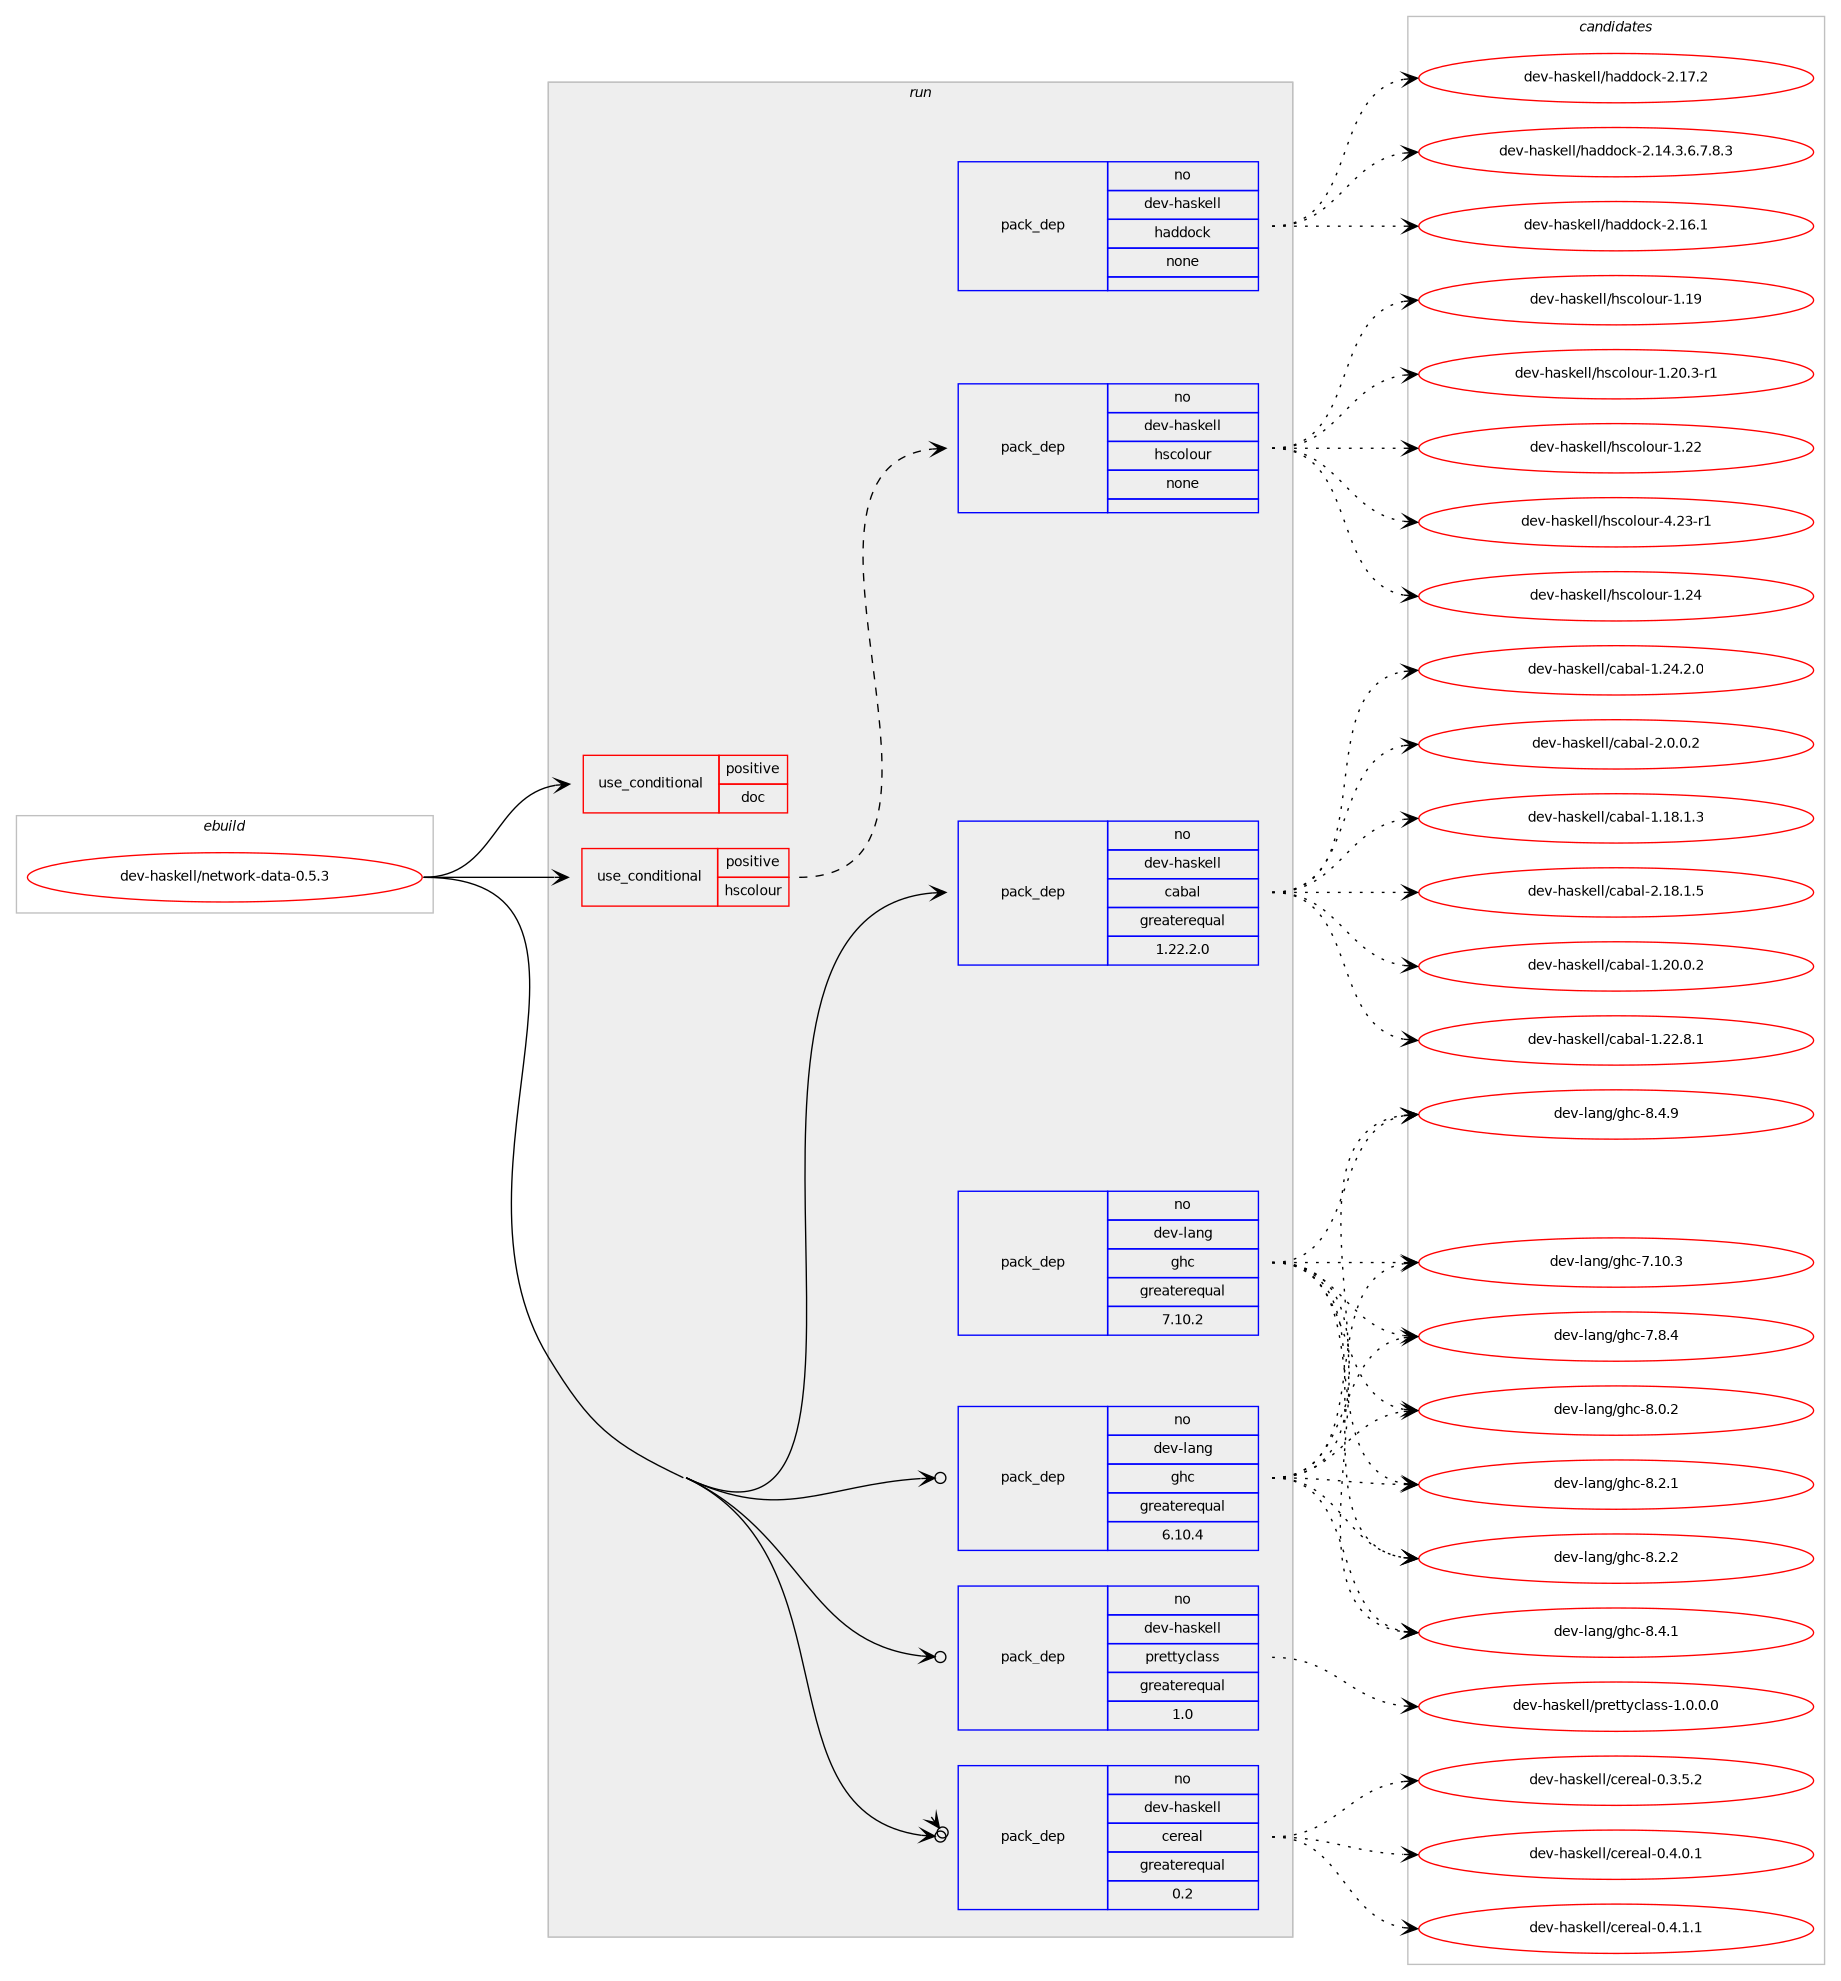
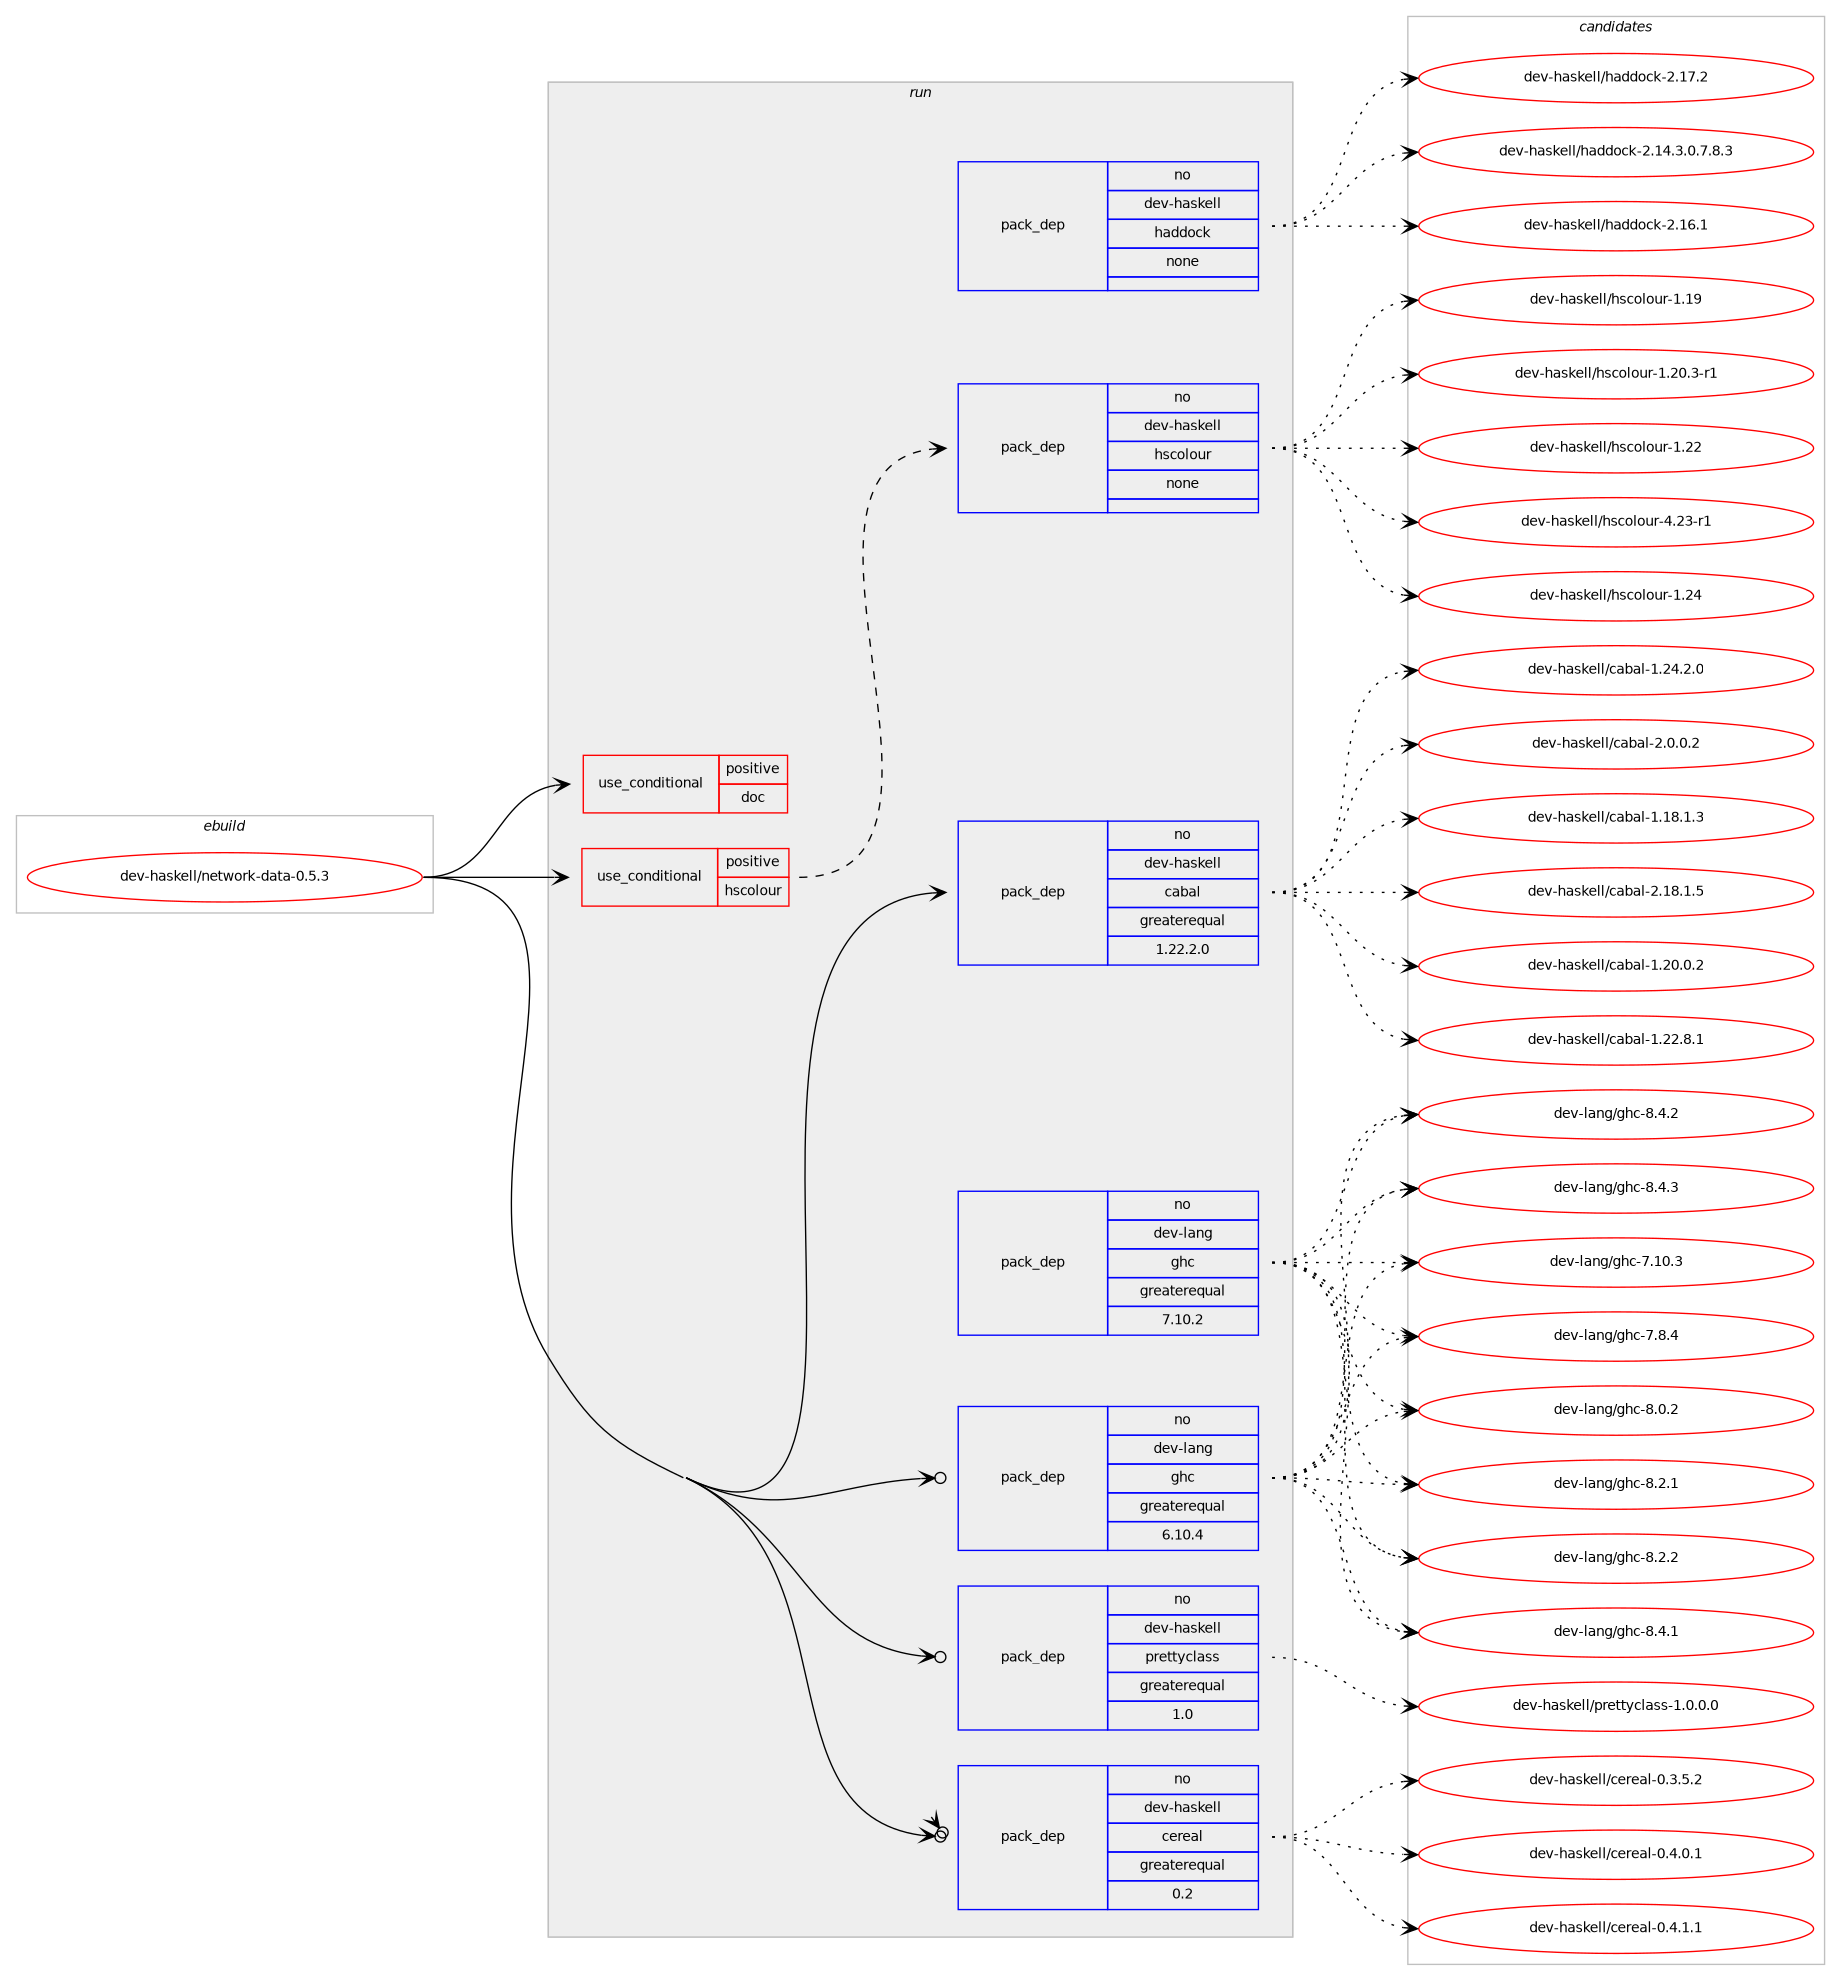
node "dev-haskell/haddock-2.14.3.6.7.8.3": label "dev-haskell/haddock-2.14.3.6.7.8.3" -> "dev-haskell/haddock-2.14.3.0.7.8.3"
node "dev-lang/ghc-8.4.9": label "dev-lang/ghc-8.4.9" -> "dev-lang/ghc-8.4.2"
node "dev-lang/ghc-8.4.3": added
